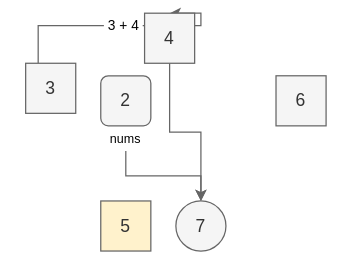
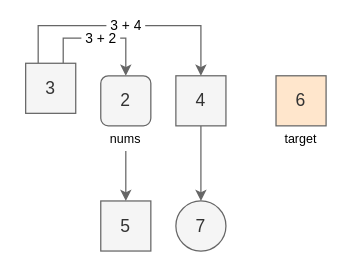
edge "3" -> "2": added, label "3 + 2"
node "4": moved (169, 38) -> (201, 101)
node "6": fillcolor #f5f5f5 -> #ffe6cc
node "target": added
edge "nums" -> "7": now "nums" -> "5"
node "5": fillcolor #fff2cc -> #f5f5f5
